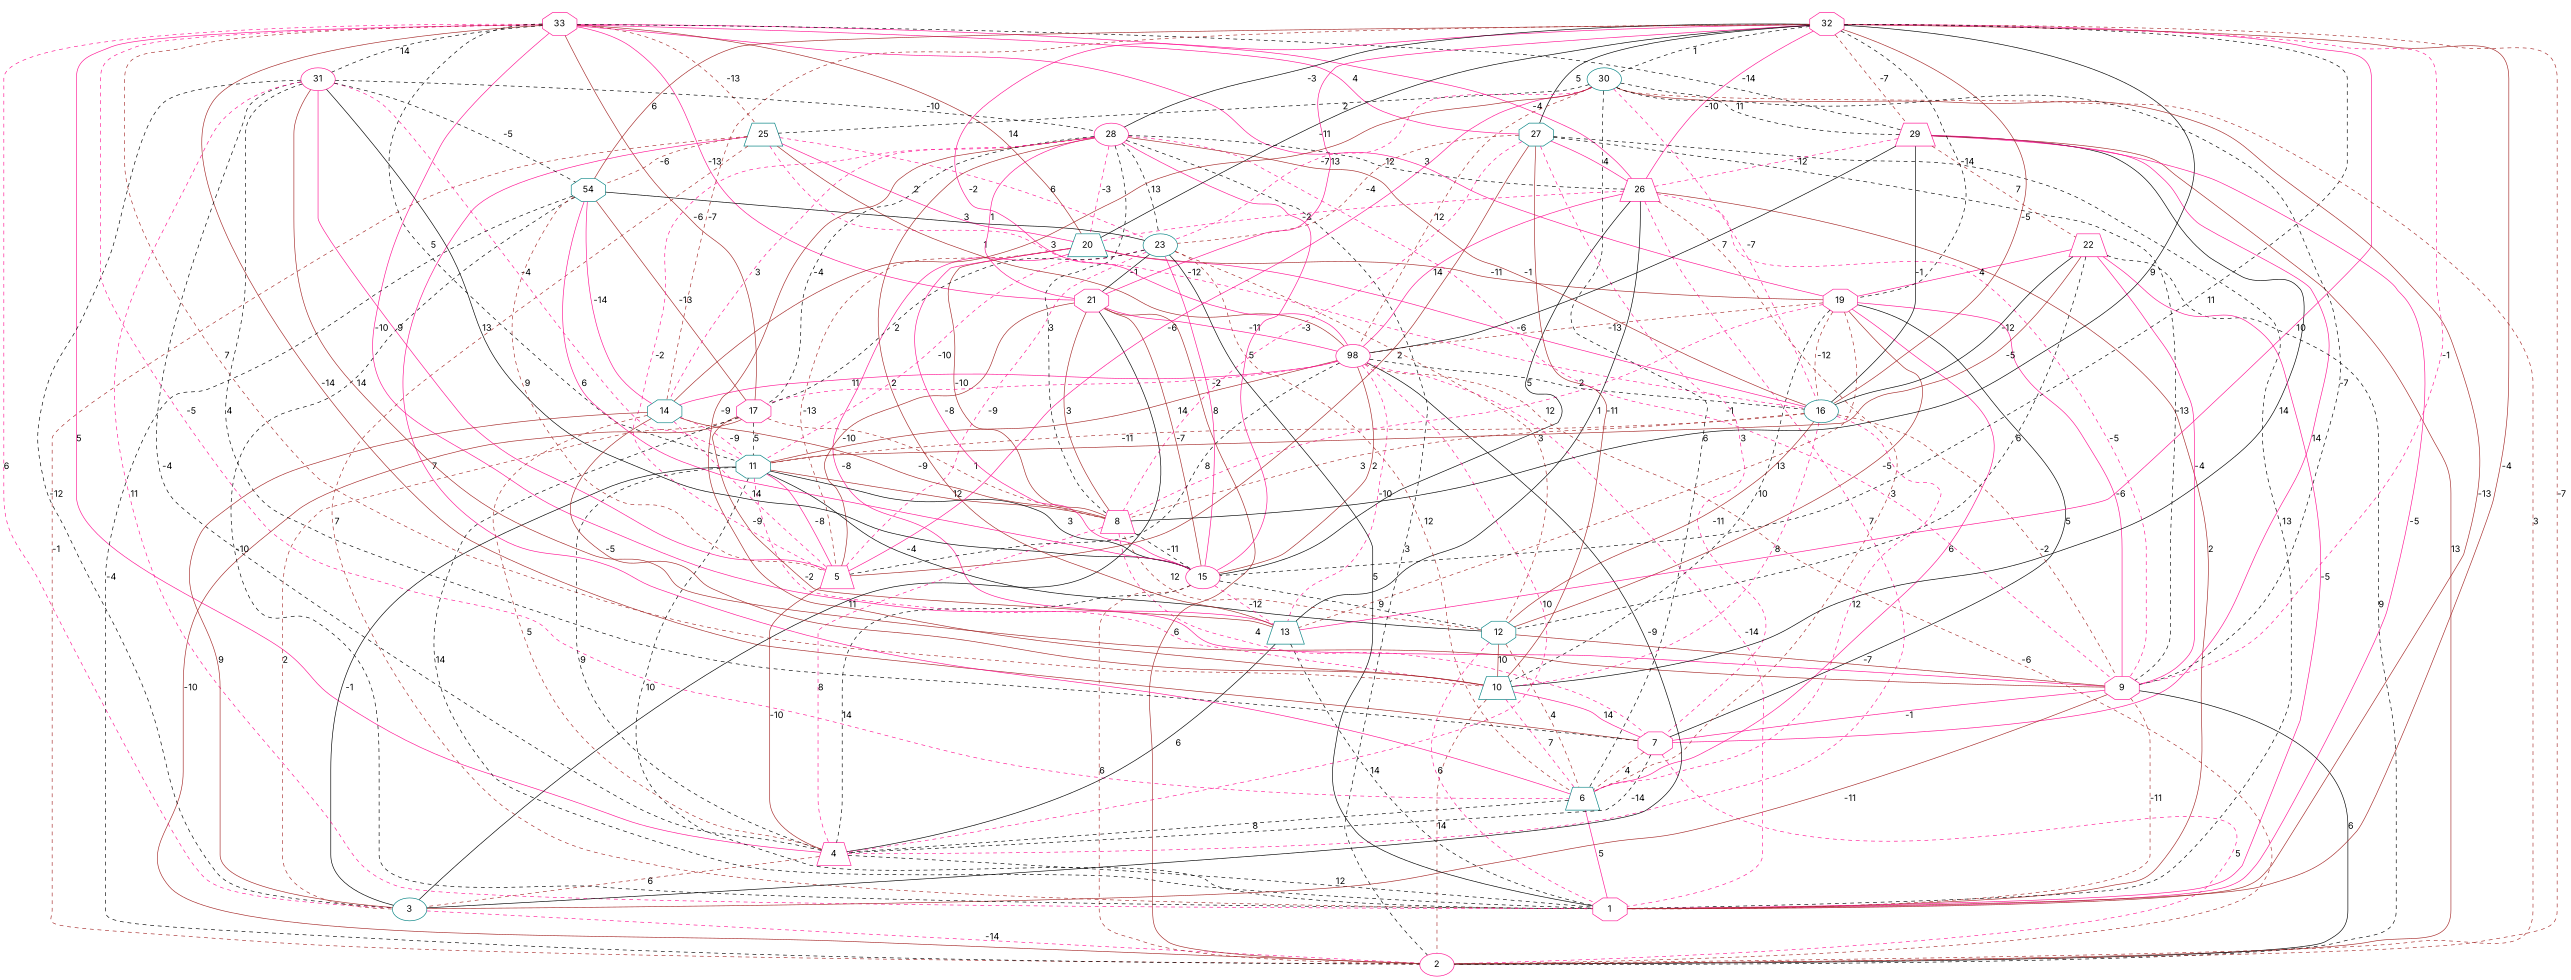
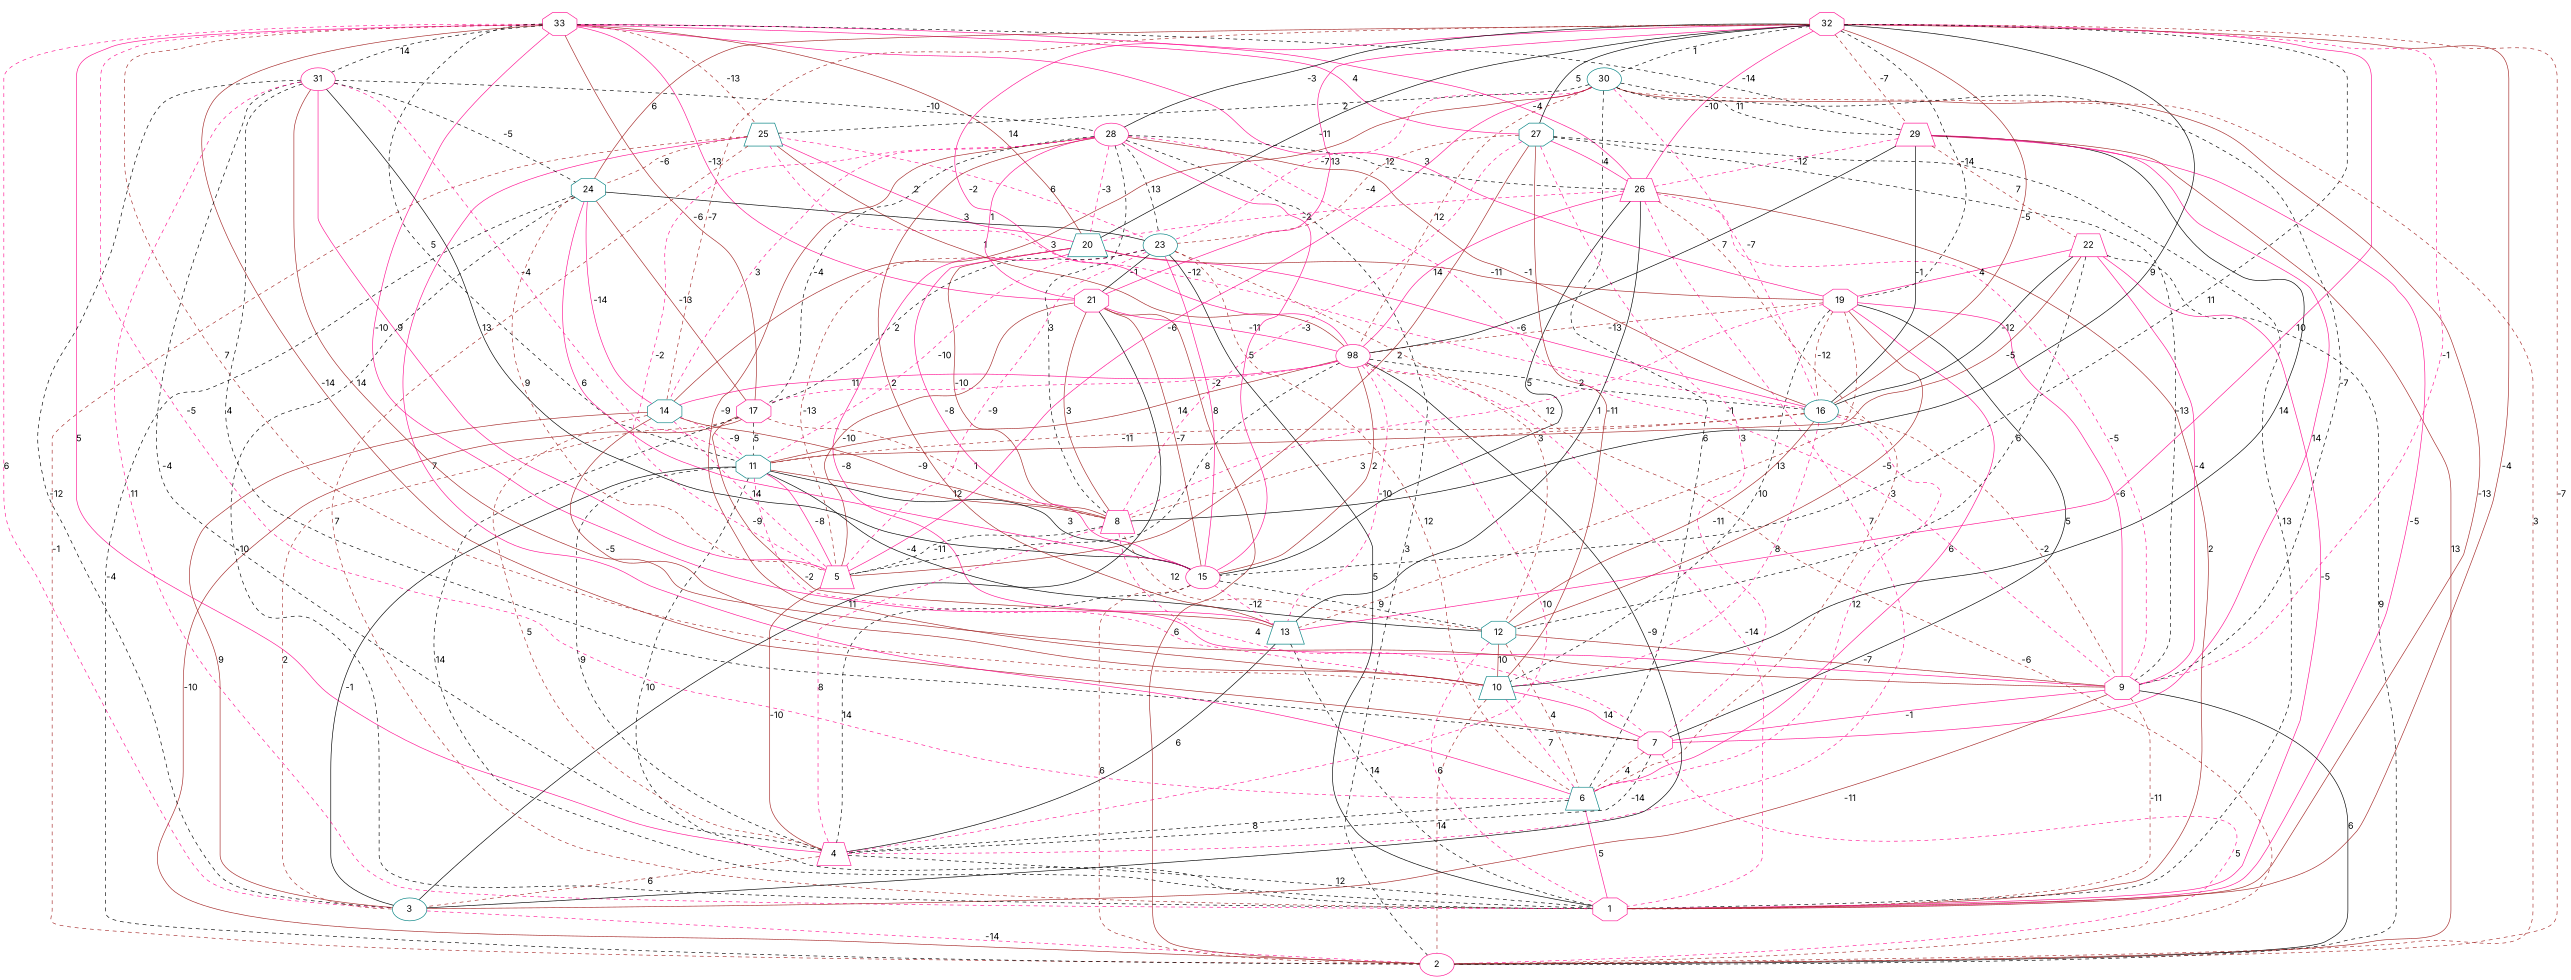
node "54": label "54" -> "24"
edge "8" -- "15": now "8" -- "5"
